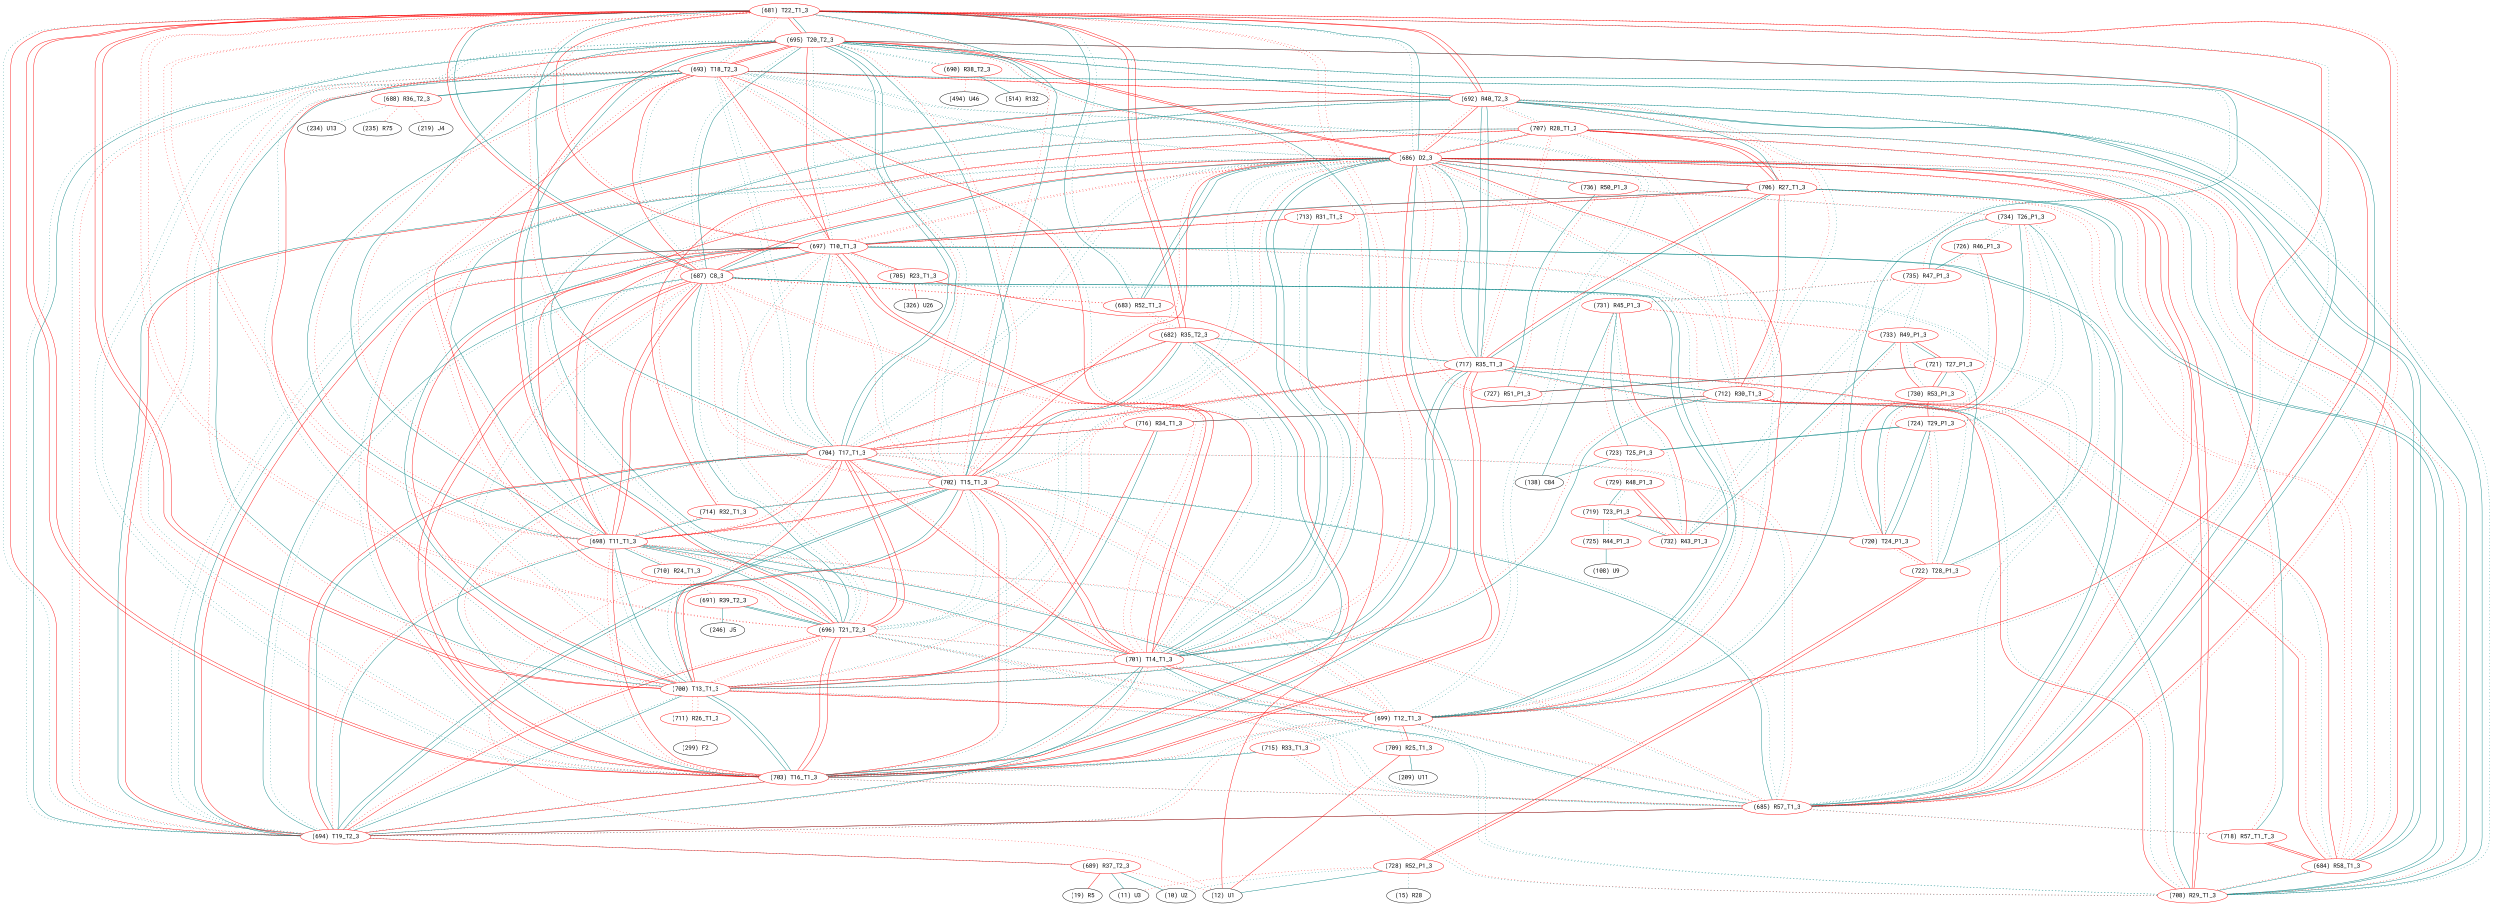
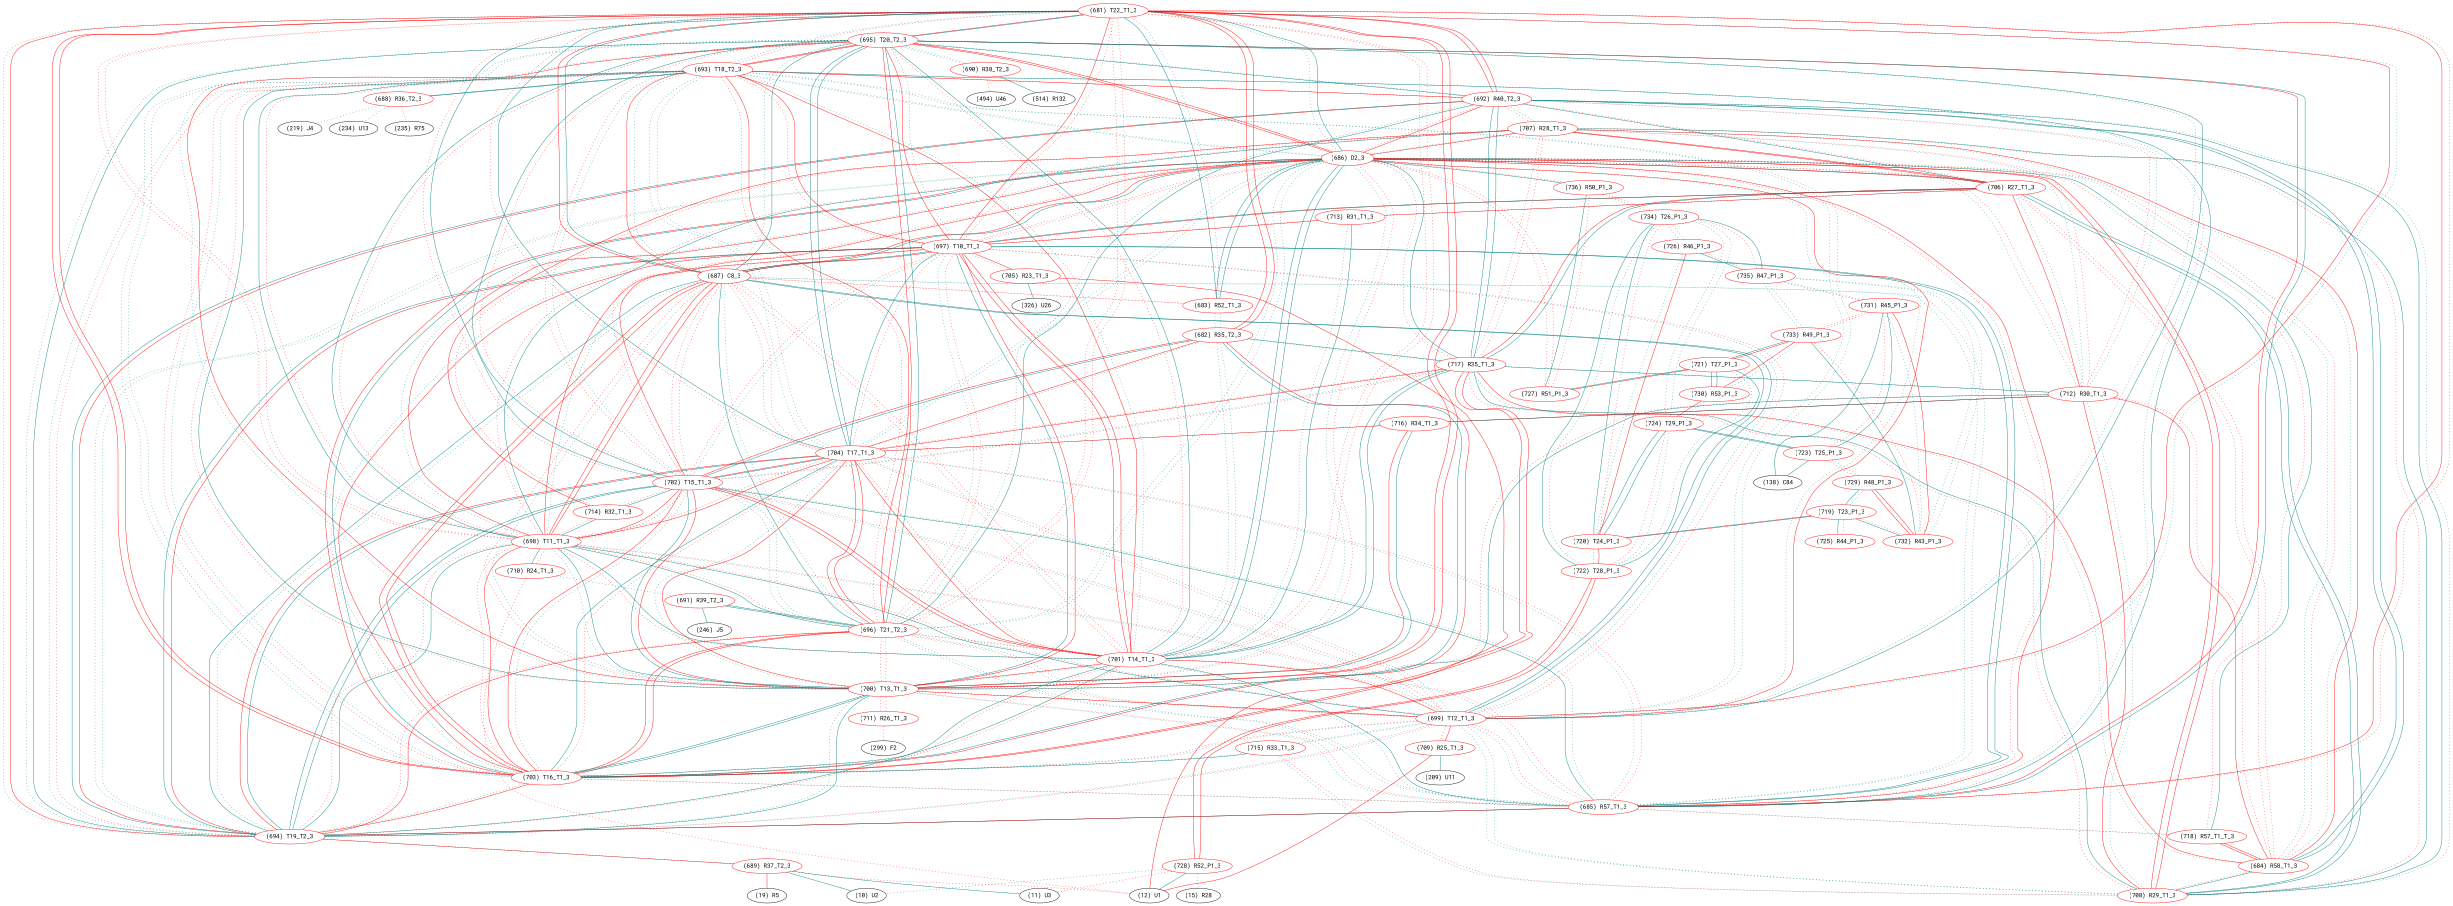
edge "(688) R36_T2_3" -- "(219) J4": color red -> teal
edge "(705) R23_T1_3" -- "(326) U26": color red -> teal
node "(108) U9": removed
